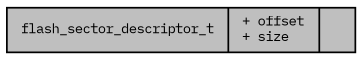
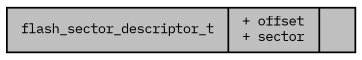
node "flash_sector_descriptor_t": text "+ size" -> "+ sector"
